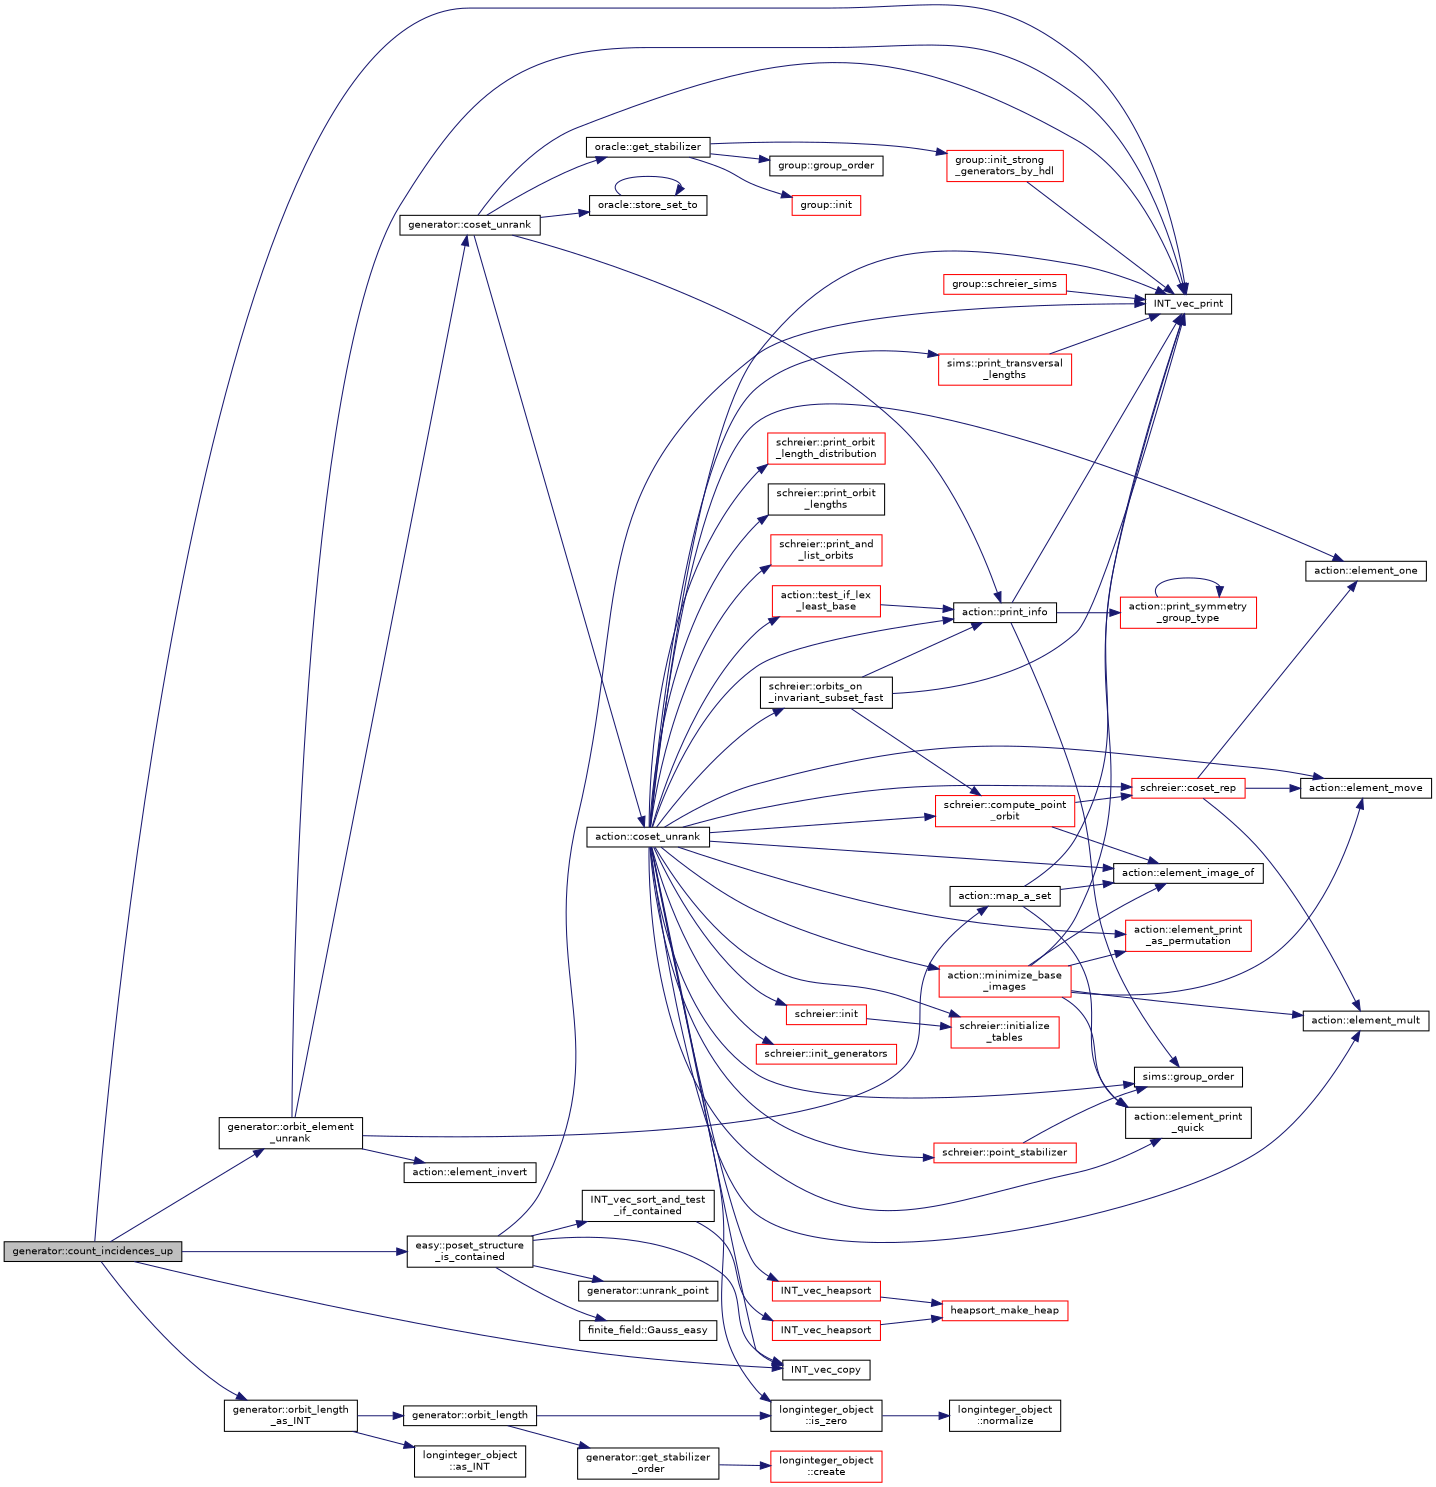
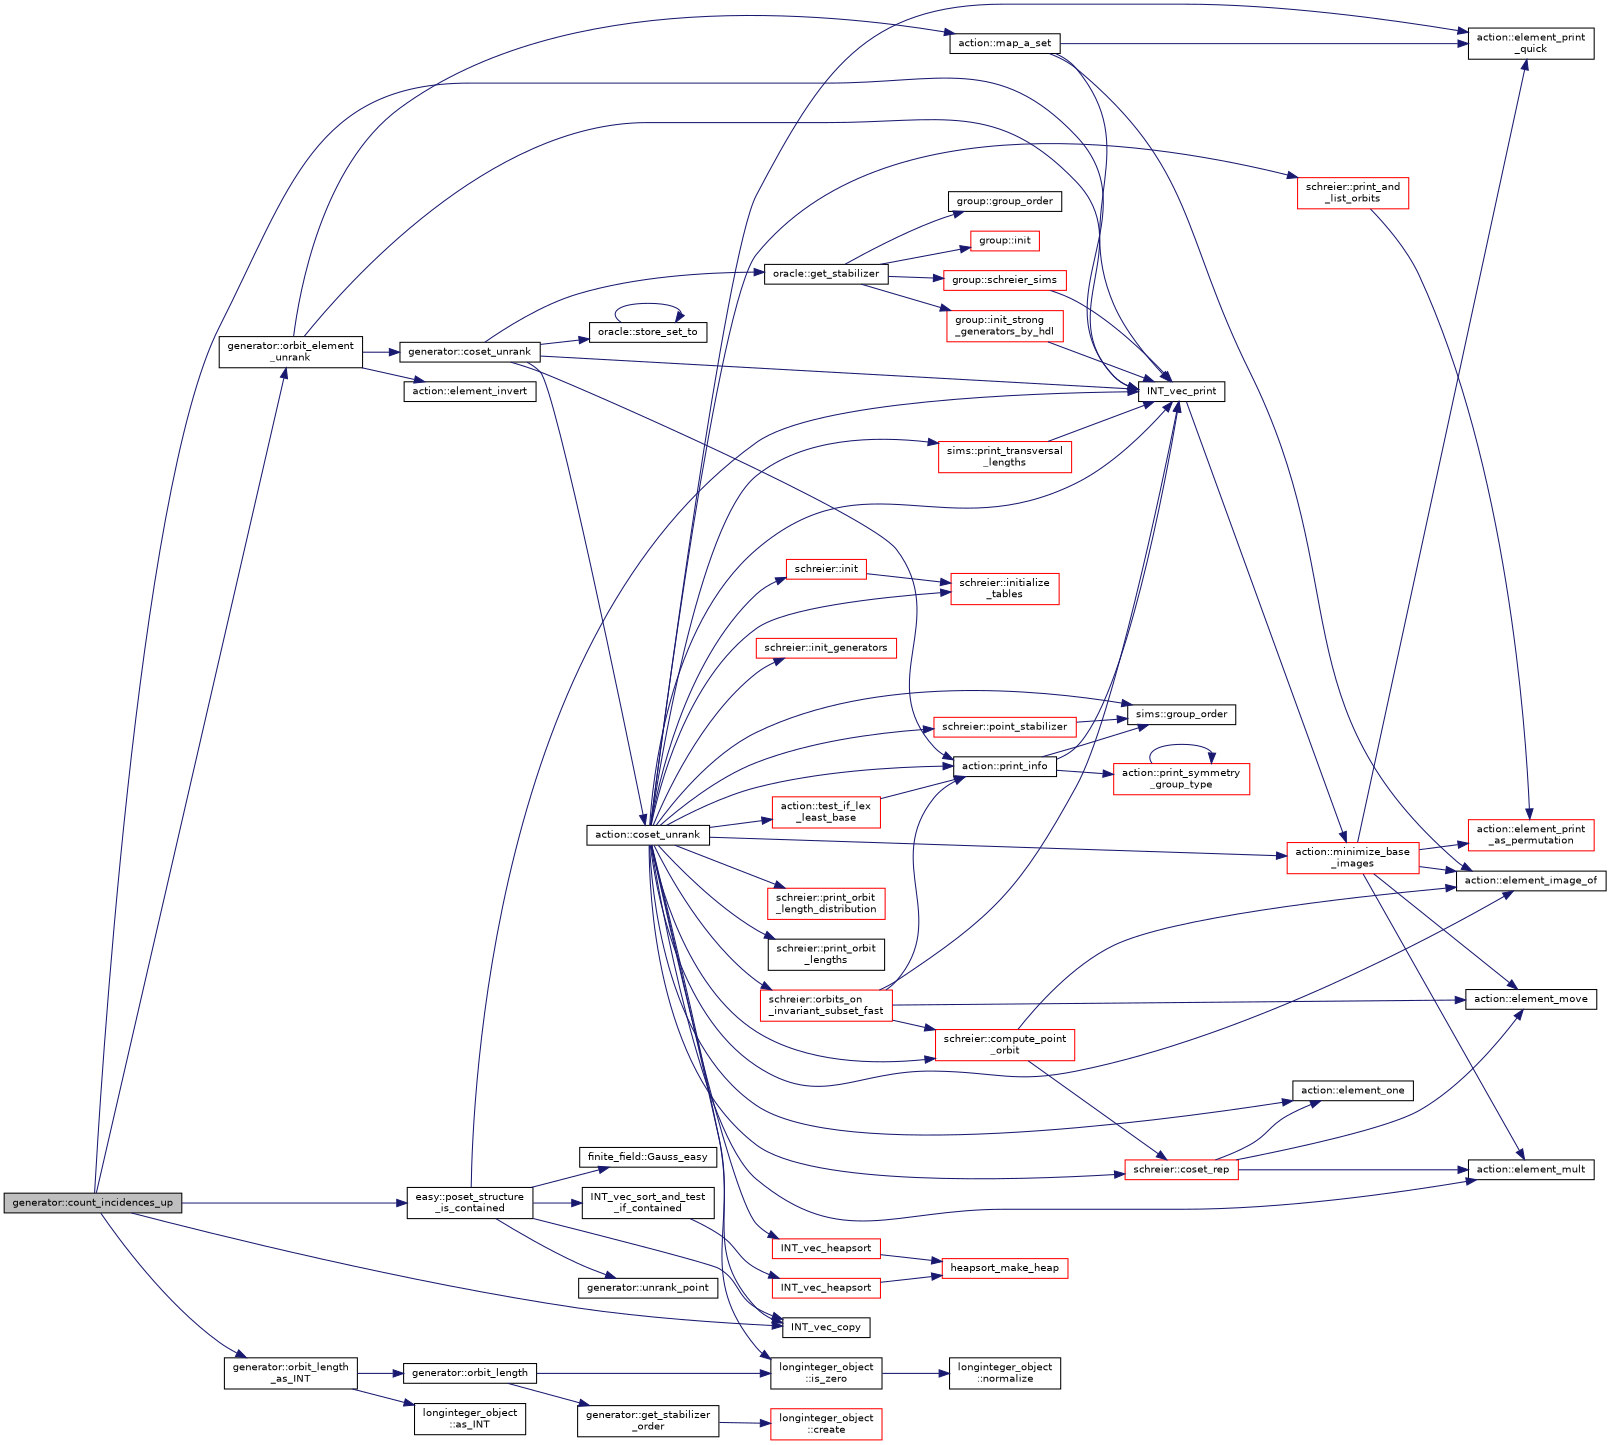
edge "oracle::get_stabilizer" -> "group::schreier_sims": added
node "schreier::orbits_on _invariant_subset_fast": color black -> red
edge "action::coset_unrank" -> "action::element_move": now "schreier::orbits_on _invariant_subset_fast" -> "action::element_move"
edge "action::minimize_base _images" -> "INT_vec_print": reversed
edge "action::coset_unrank" -> "action::element_print _as_permutation": now "schreier::print_and _list_orbits" -> "action::element_print _as_permutation"
